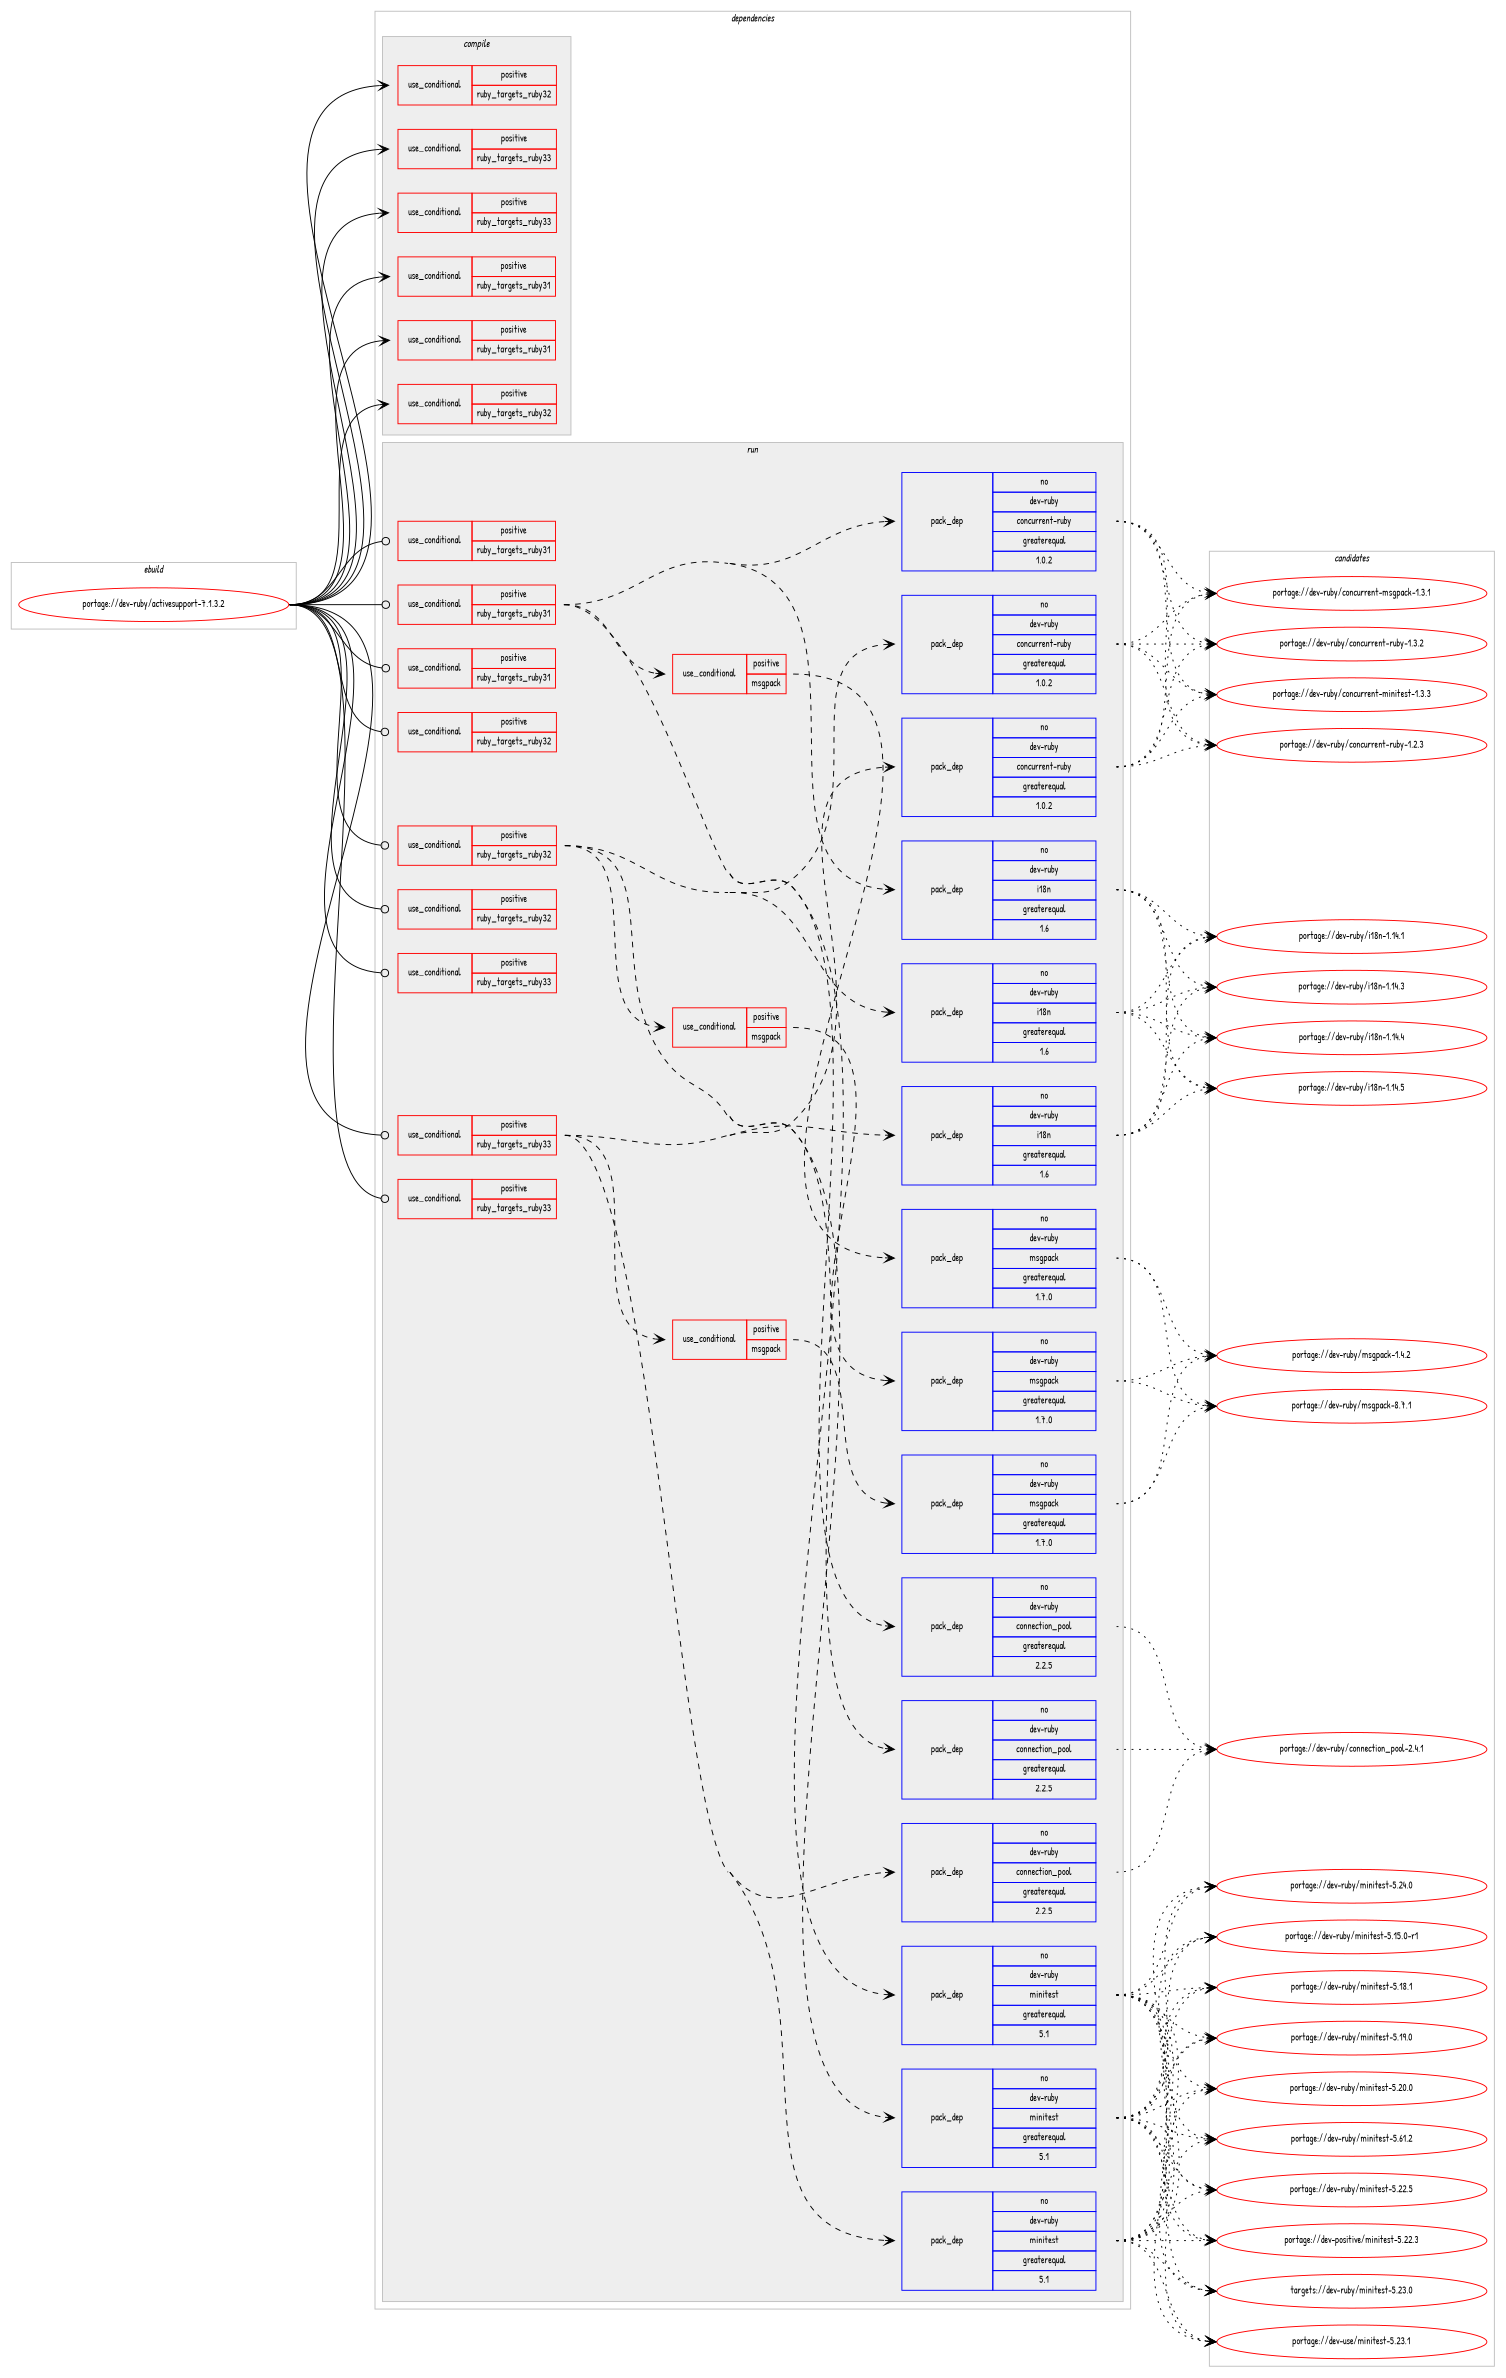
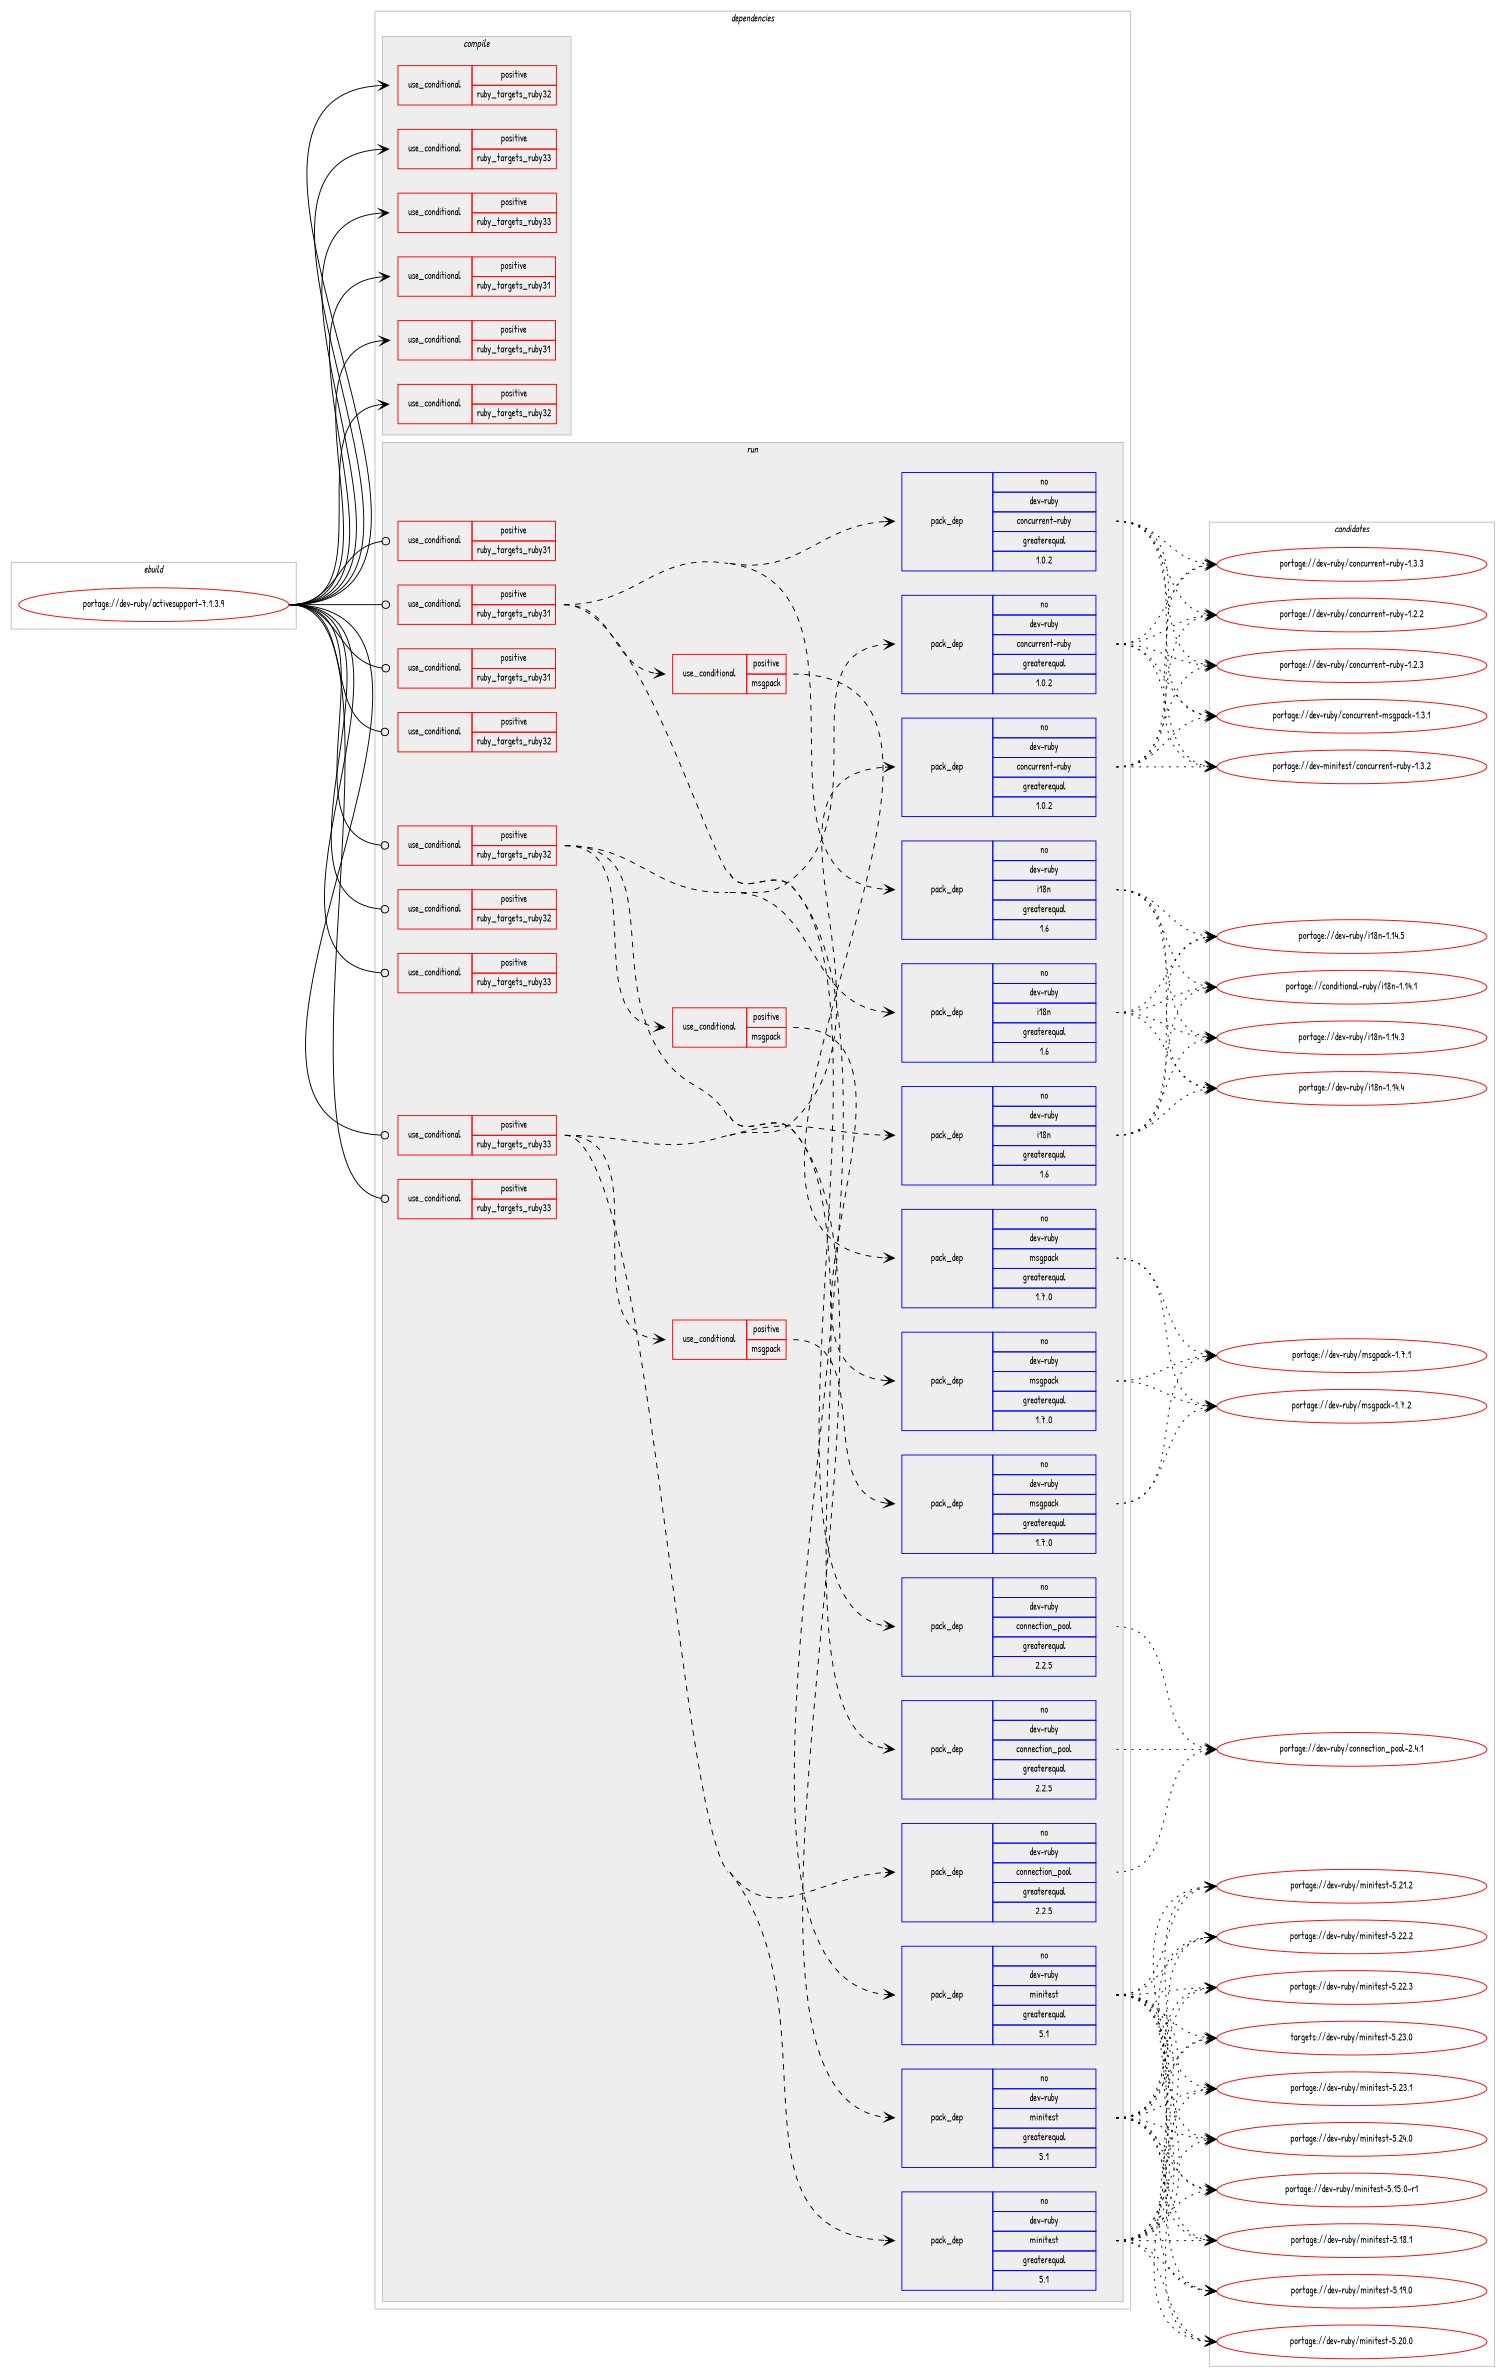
node "portage://dev-ruby/activesupport-7.1.3.2": label "portage://dev-ruby/activesupport-7.1.3.2" -> "portage://dev-ruby/activesupport-7.1.3.9"
node "portage://dev-ruby/concurrent-ruby-1.2.2": added
node "portage://dev-ruby/concurrent-ruby-1.3.2": label "portage://dev-ruby/concurrent-ruby-1.3.2" -> "portage://dev-minitest/concurrent-ruby-1.3.2"
node "portage://dev-ruby/concurrent-minitest-1.3.3": label "portage://dev-ruby/concurrent-minitest-1.3.3" -> "portage://dev-ruby/concurrent-ruby-1.3.3"
node "portage://dev-ruby/i18n-1.14.1": label "portage://dev-ruby/i18n-1.14.1" -> "portage://conditional-ruby/i18n-1.14.1"
node "portage://dev-ruby/msgpack-1.4.2": label "portage://dev-ruby/msgpack-1.4.2" -> "portage://dev-ruby/msgpack-1.7.2"
node "portage://dev-ruby/msgpack-8.7.1": label "portage://dev-ruby/msgpack-8.7.1" -> "portage://dev-ruby/msgpack-1.7.1"
node "portage://dev-ruby/minitest-5.61.2": label "portage://dev-ruby/minitest-5.61.2" -> "portage://dev-ruby/minitest-5.21.2"
node "portage://dev-ruby/minitest-5.22.5": label "portage://dev-ruby/minitest-5.22.5" -> "portage://dev-ruby/minitest-5.22.2"
node "portage://dev-positive/minitest-5.22.3": label "portage://dev-positive/minitest-5.22.3" -> "portage://dev-ruby/minitest-5.22.3"
node "portage://dev-use/minitest-5.23.1": label "portage://dev-use/minitest-5.23.1" -> "portage://dev-ruby/minitest-5.23.1"
